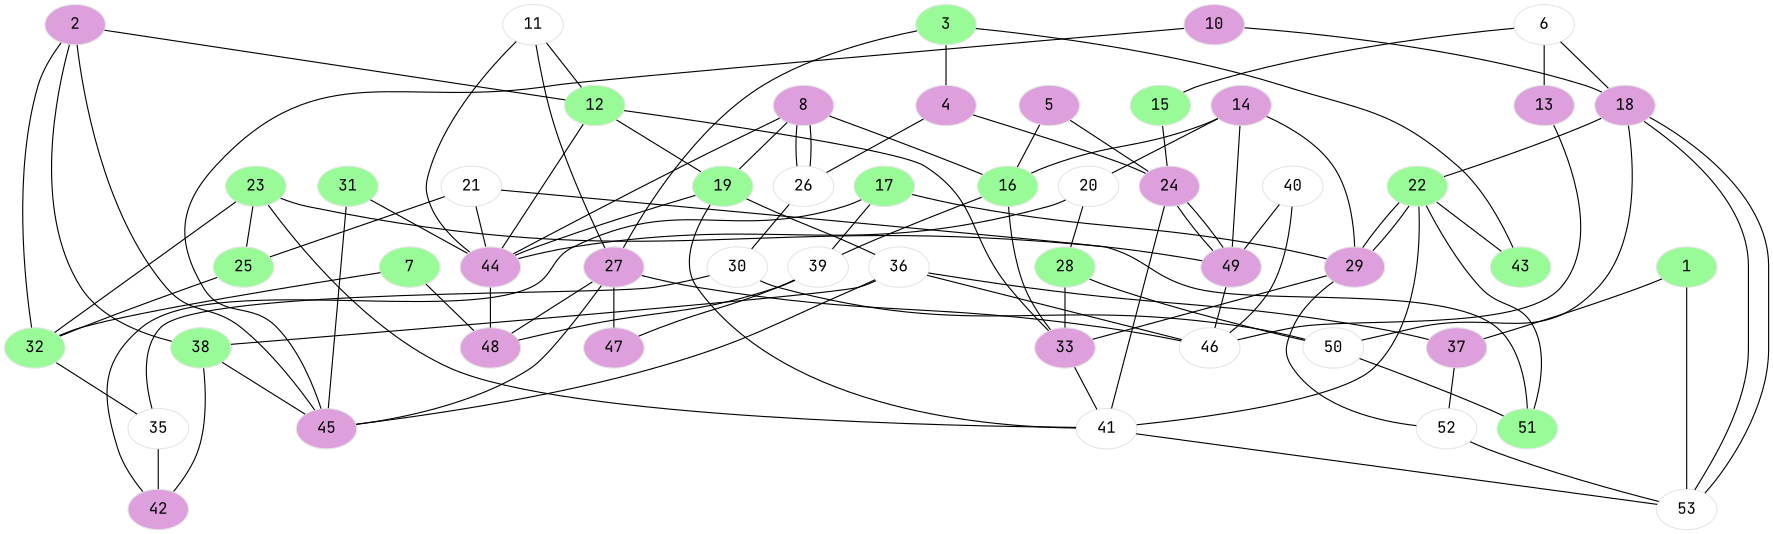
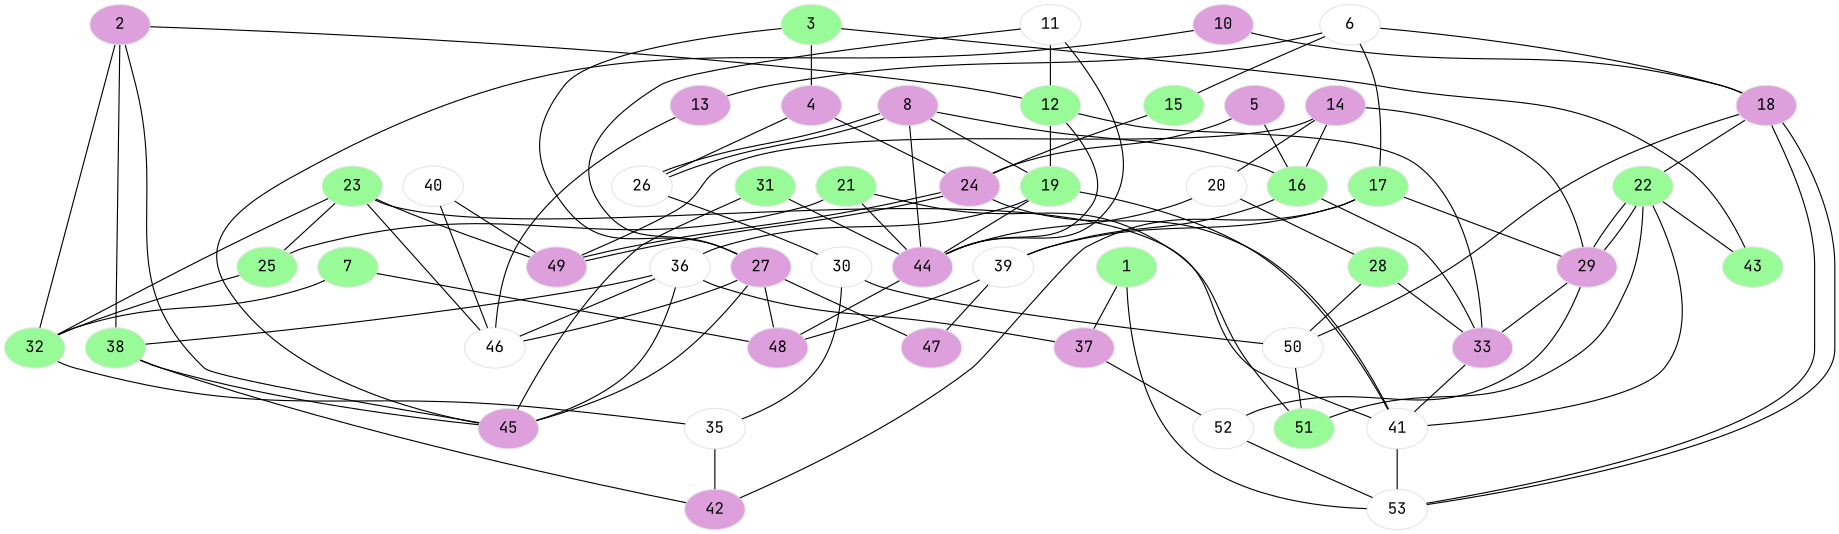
edge "6" -- "17": added
node "21": fillcolor white -> palegreen
edge "49" -- "46": now "23" -- "46"
